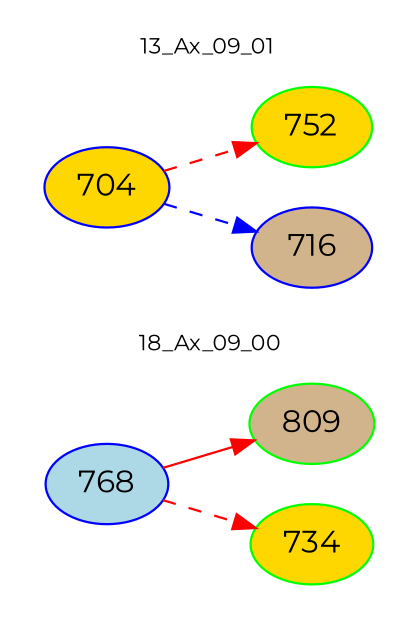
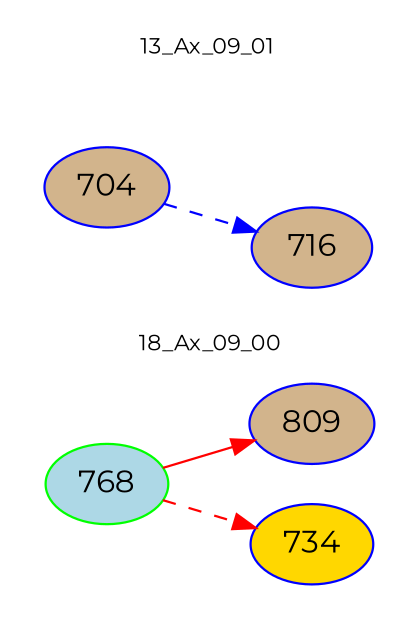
node "752": removed
node "704": fillcolor gold -> tan
node "809": color green -> blue
node "768": color blue -> green
node "734": color green -> blue
